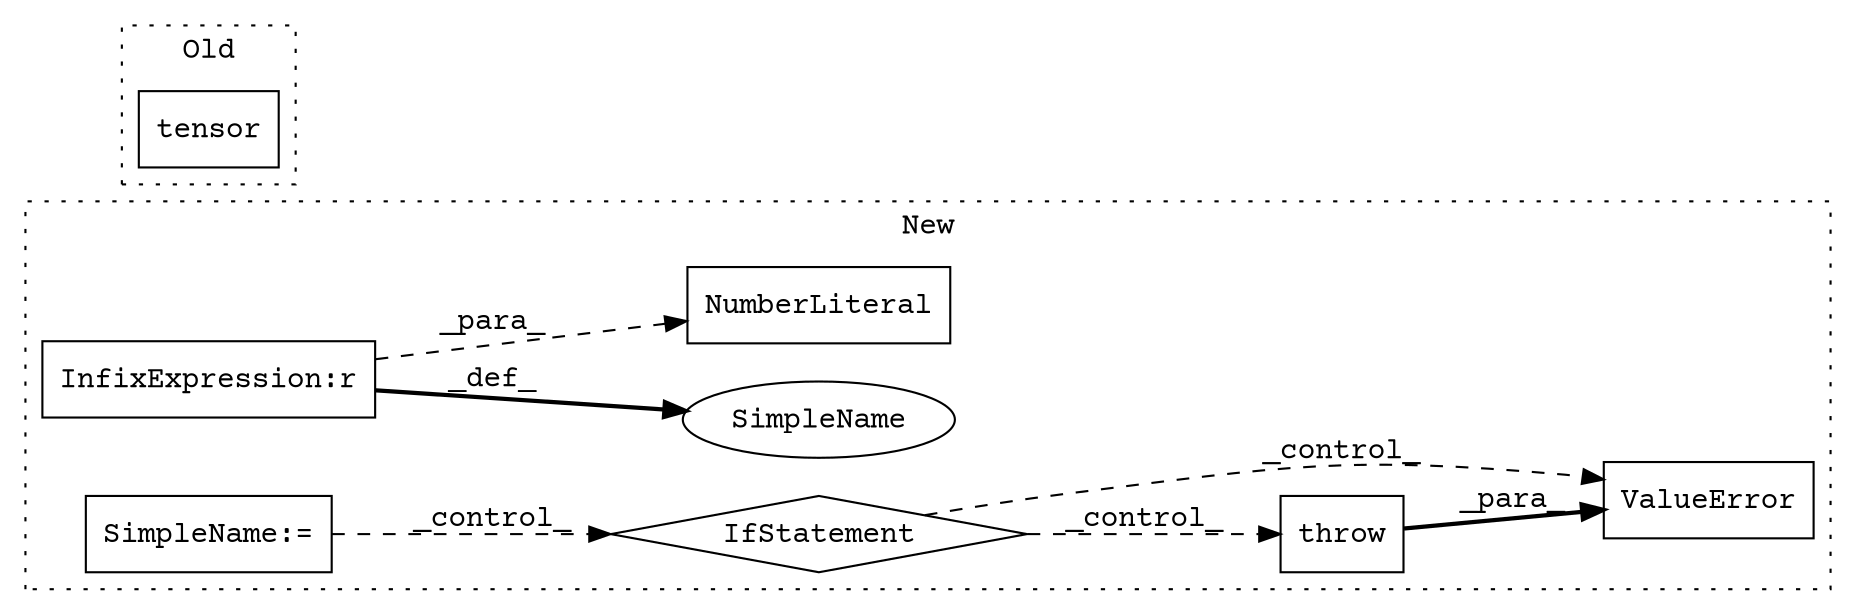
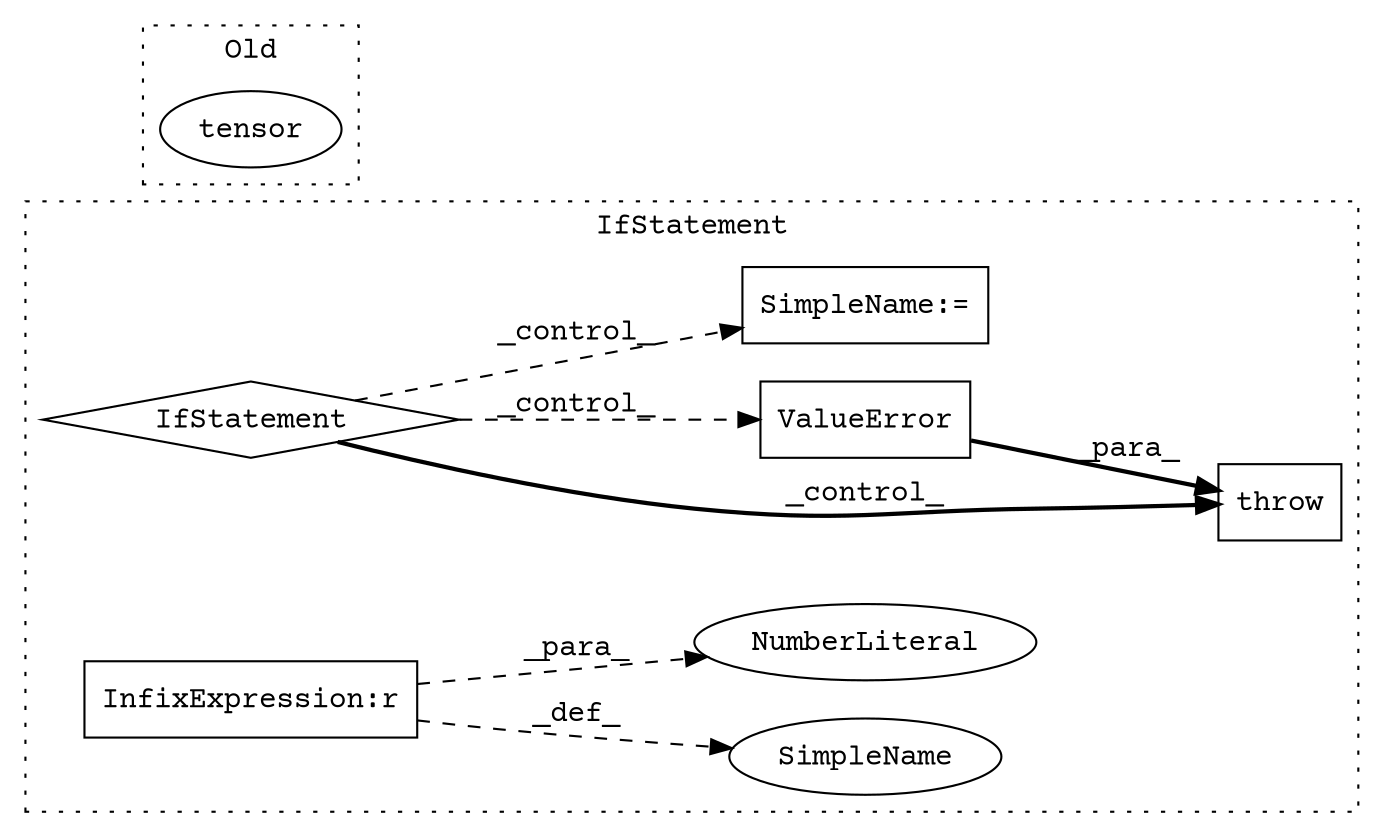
node "tensor": shape box -> ellipse
cluster "New": label "New" -> "IfStatement"
node "NumberLiteral": shape box -> ellipse
edge "InfixExpression:r" -> "SimpleName": style bold -> dashed
edge "throw" -> "ValueError": reversed
edge "SimpleName:=" -> "IfStatement": reversed
edge "IfStatement" -> "throw": style dashed -> bold
